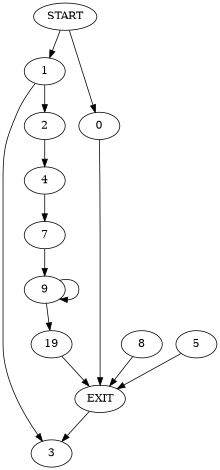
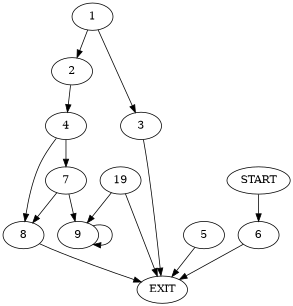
edge "START" -> "1": removed
node "0": label "0" -> "6"
edge "4" -> "8": added
edge "7" -> "8": added
edge "9" -> "19": reversed
edge "EXIT" -> "3": reversed
